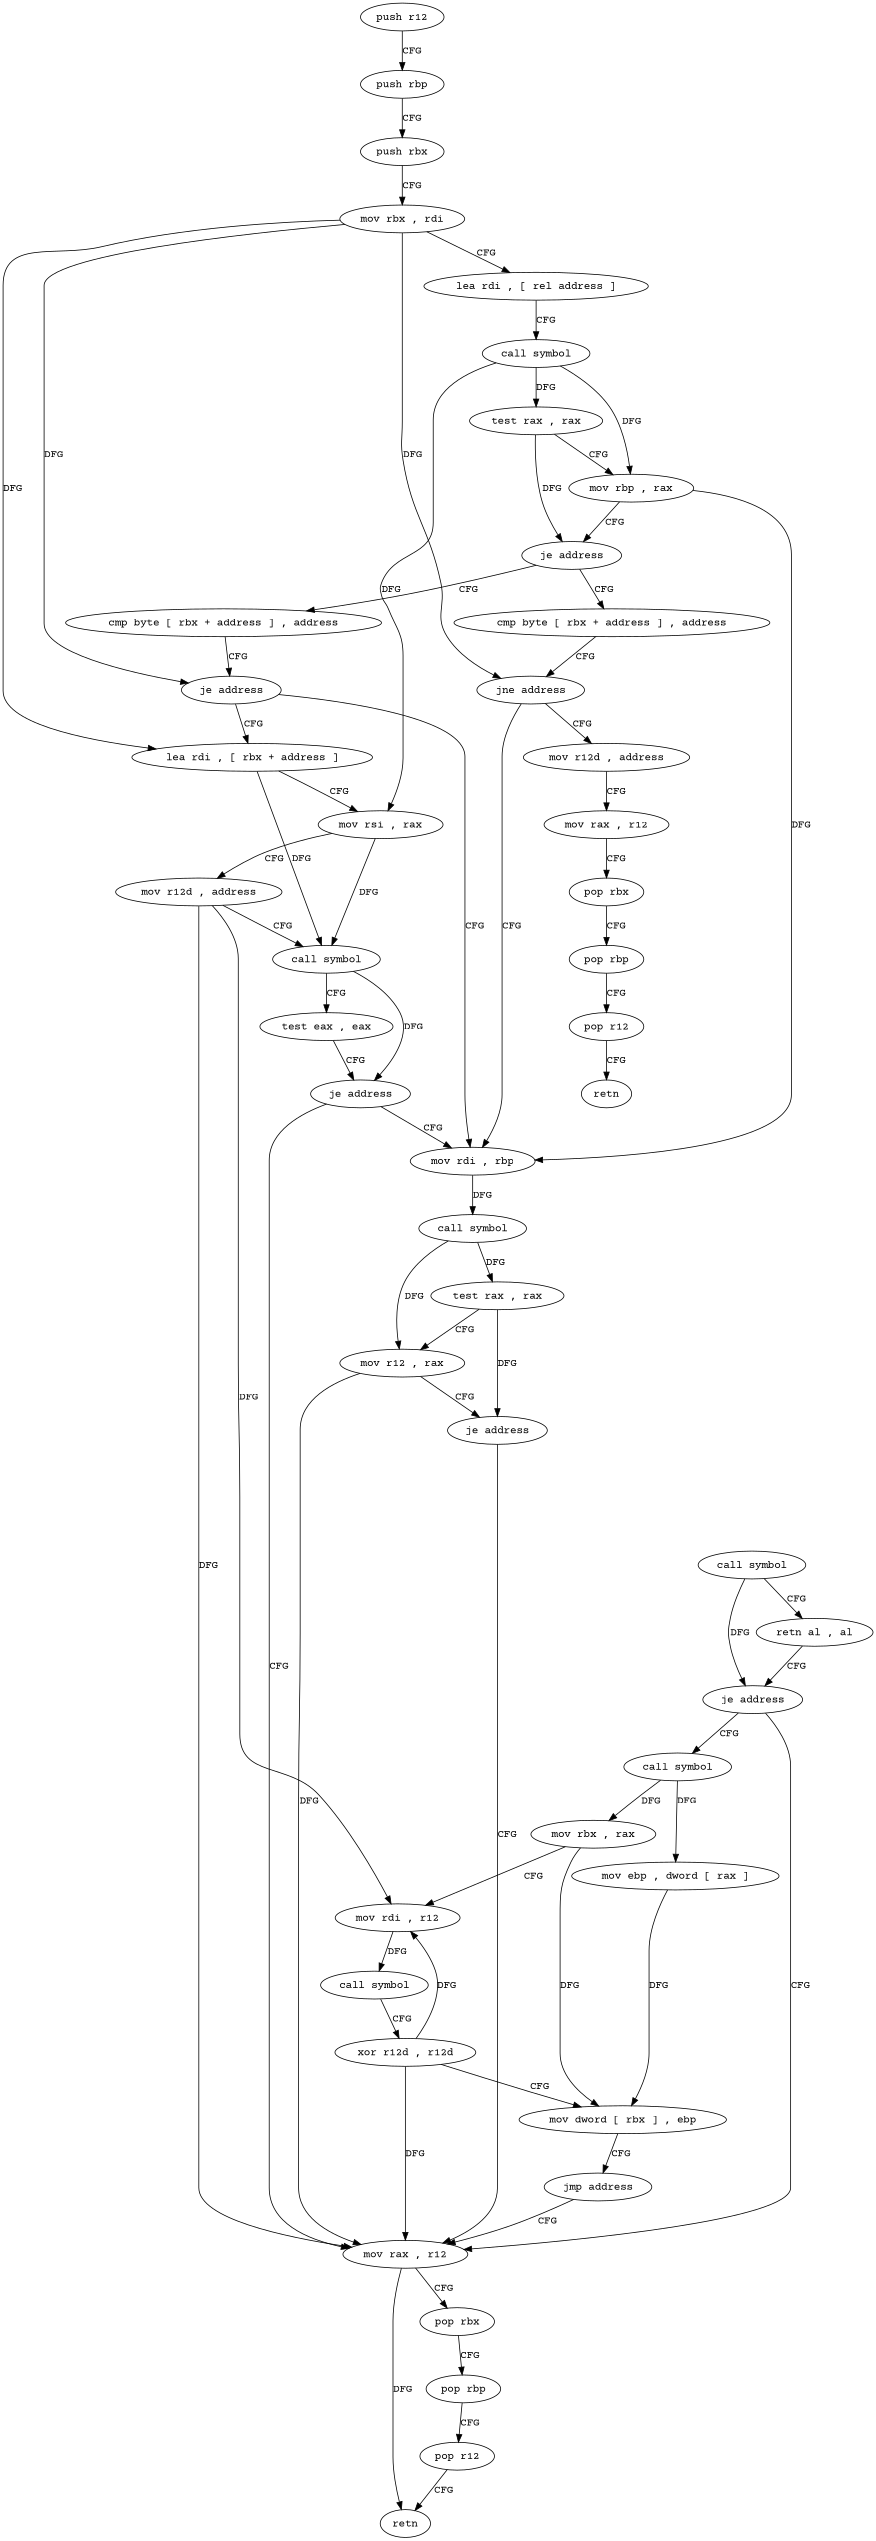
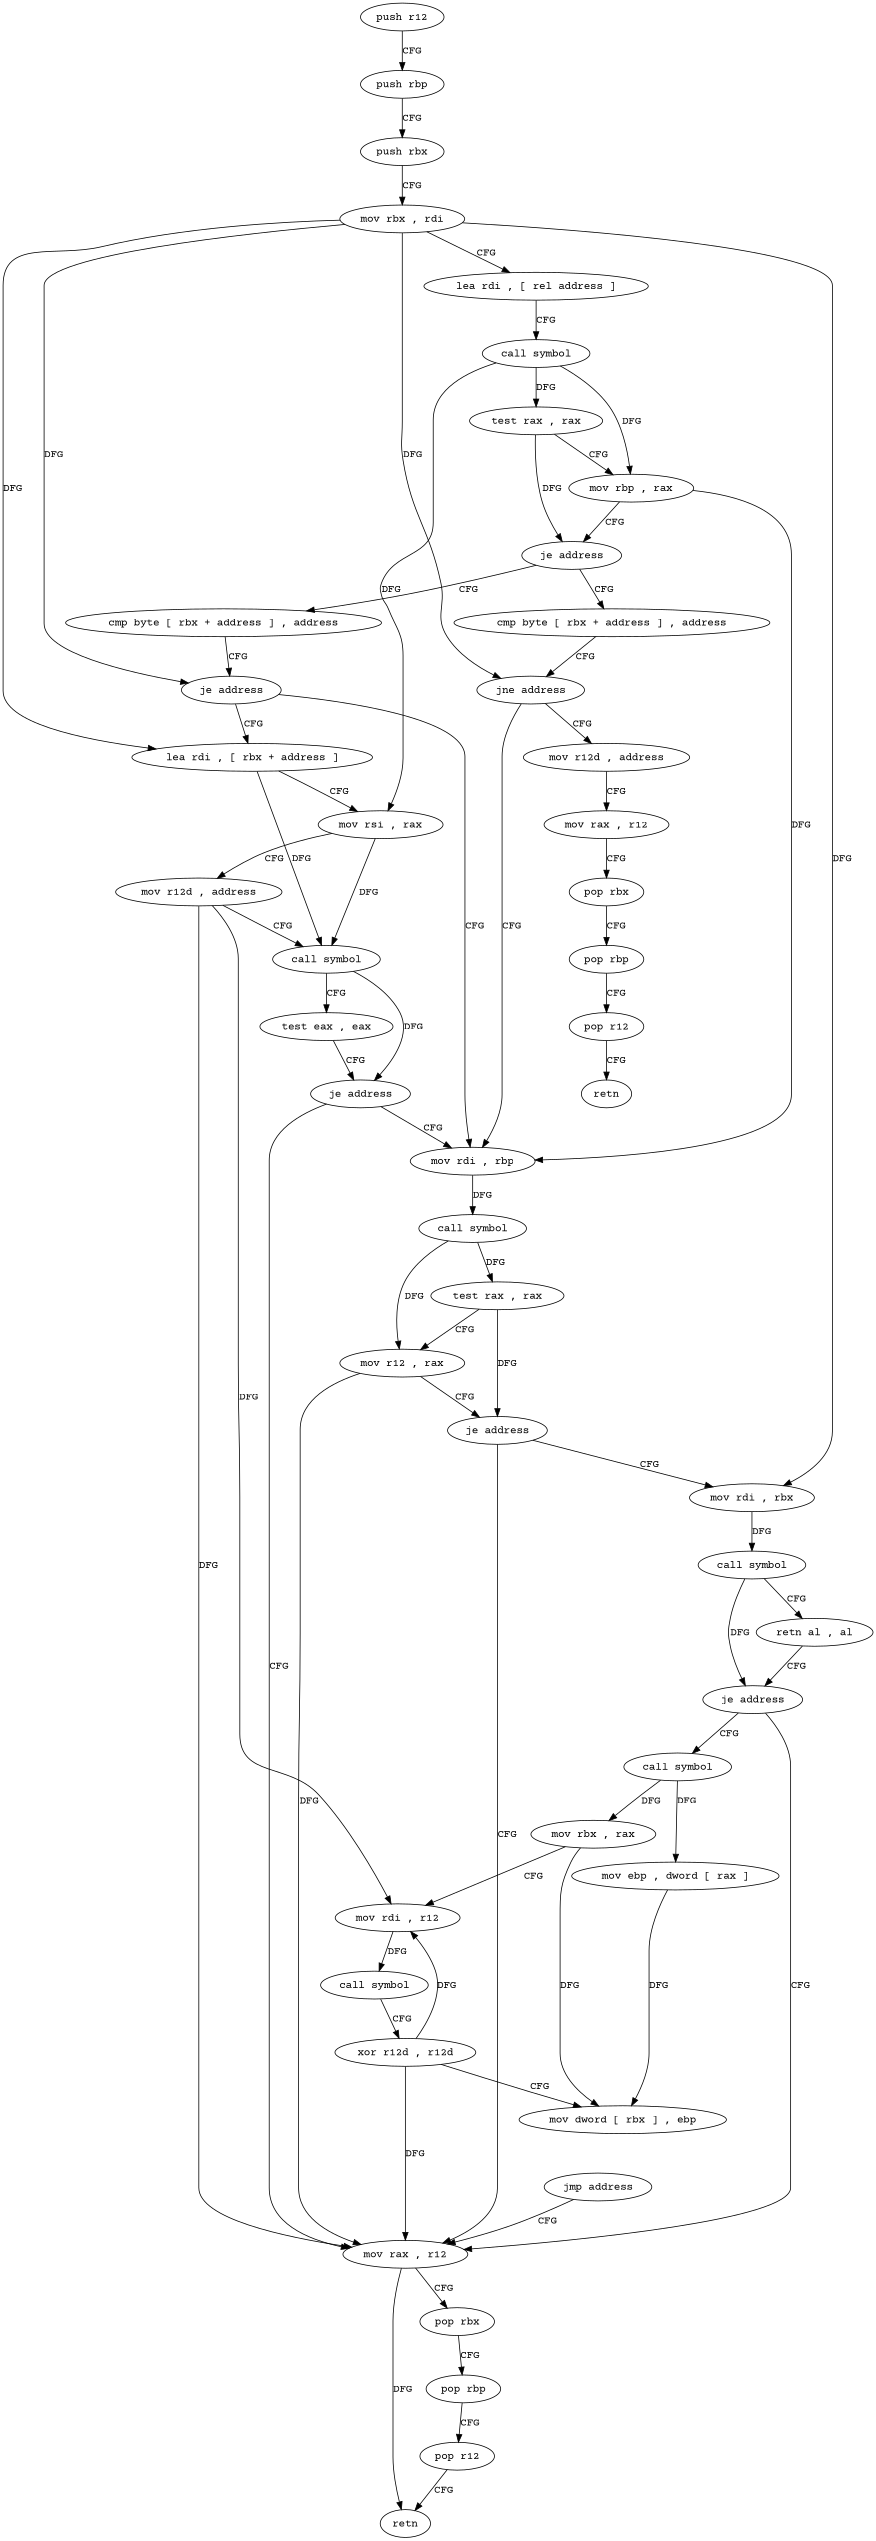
node "mov rdi , rbx": added
edge "mov dword [ rbx ] , ebp" -> "jmp address": removed, label "CFG"
